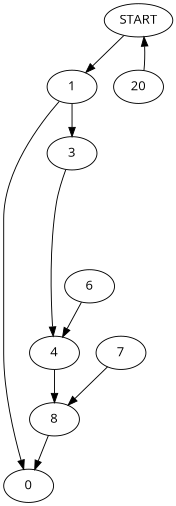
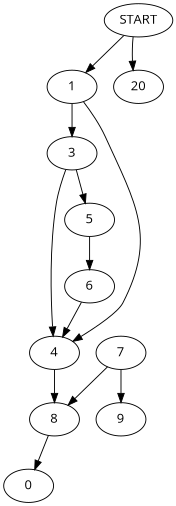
edge "20" -> "START": reversed
node "5": added
edge "1" -> "0": now "1" -> "4"
node "9": added
